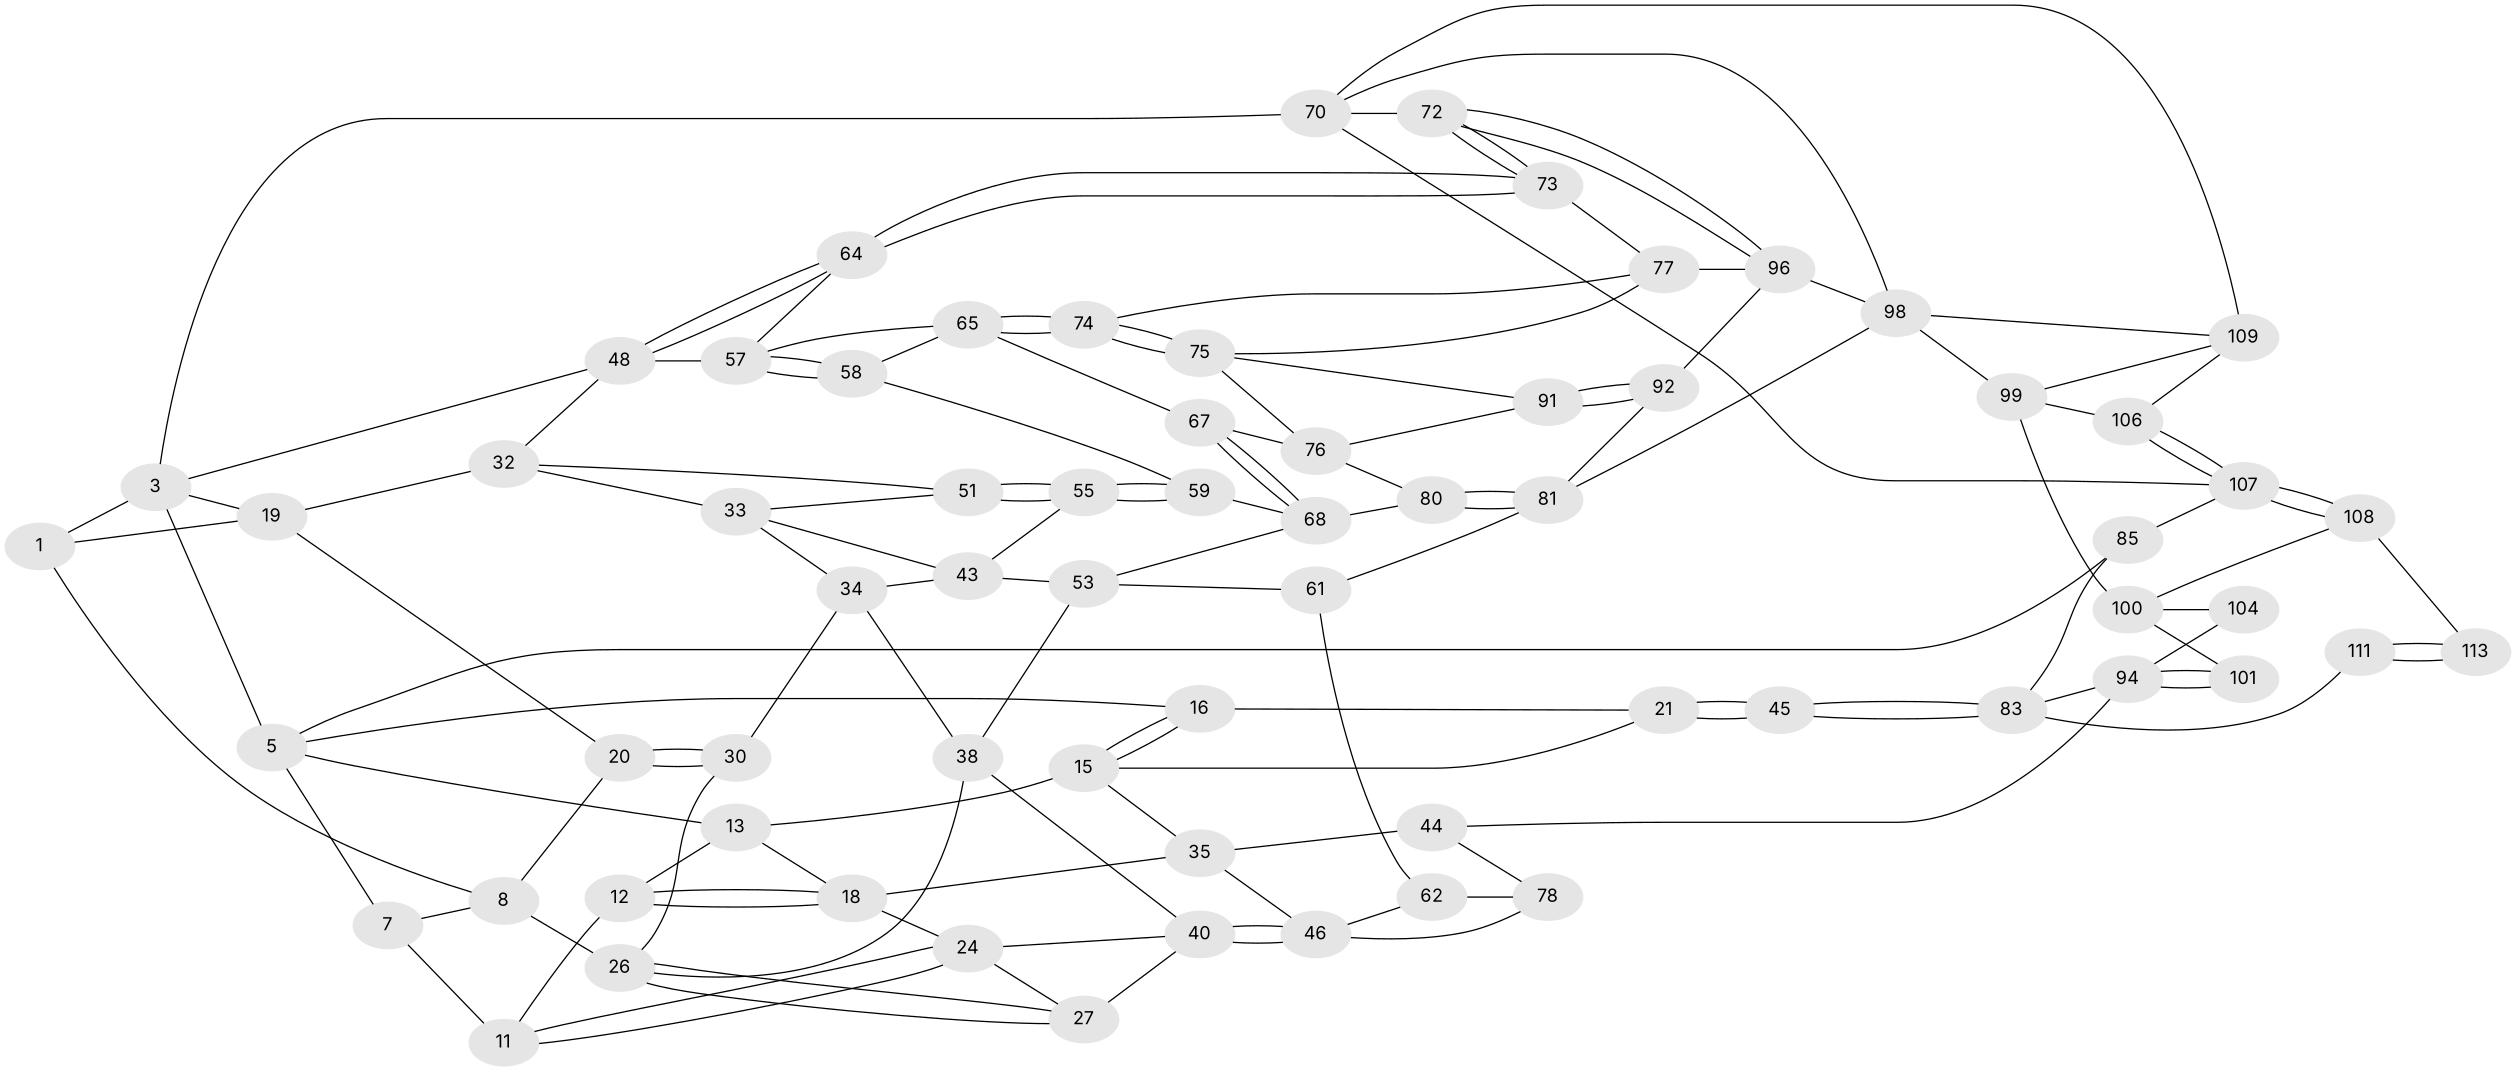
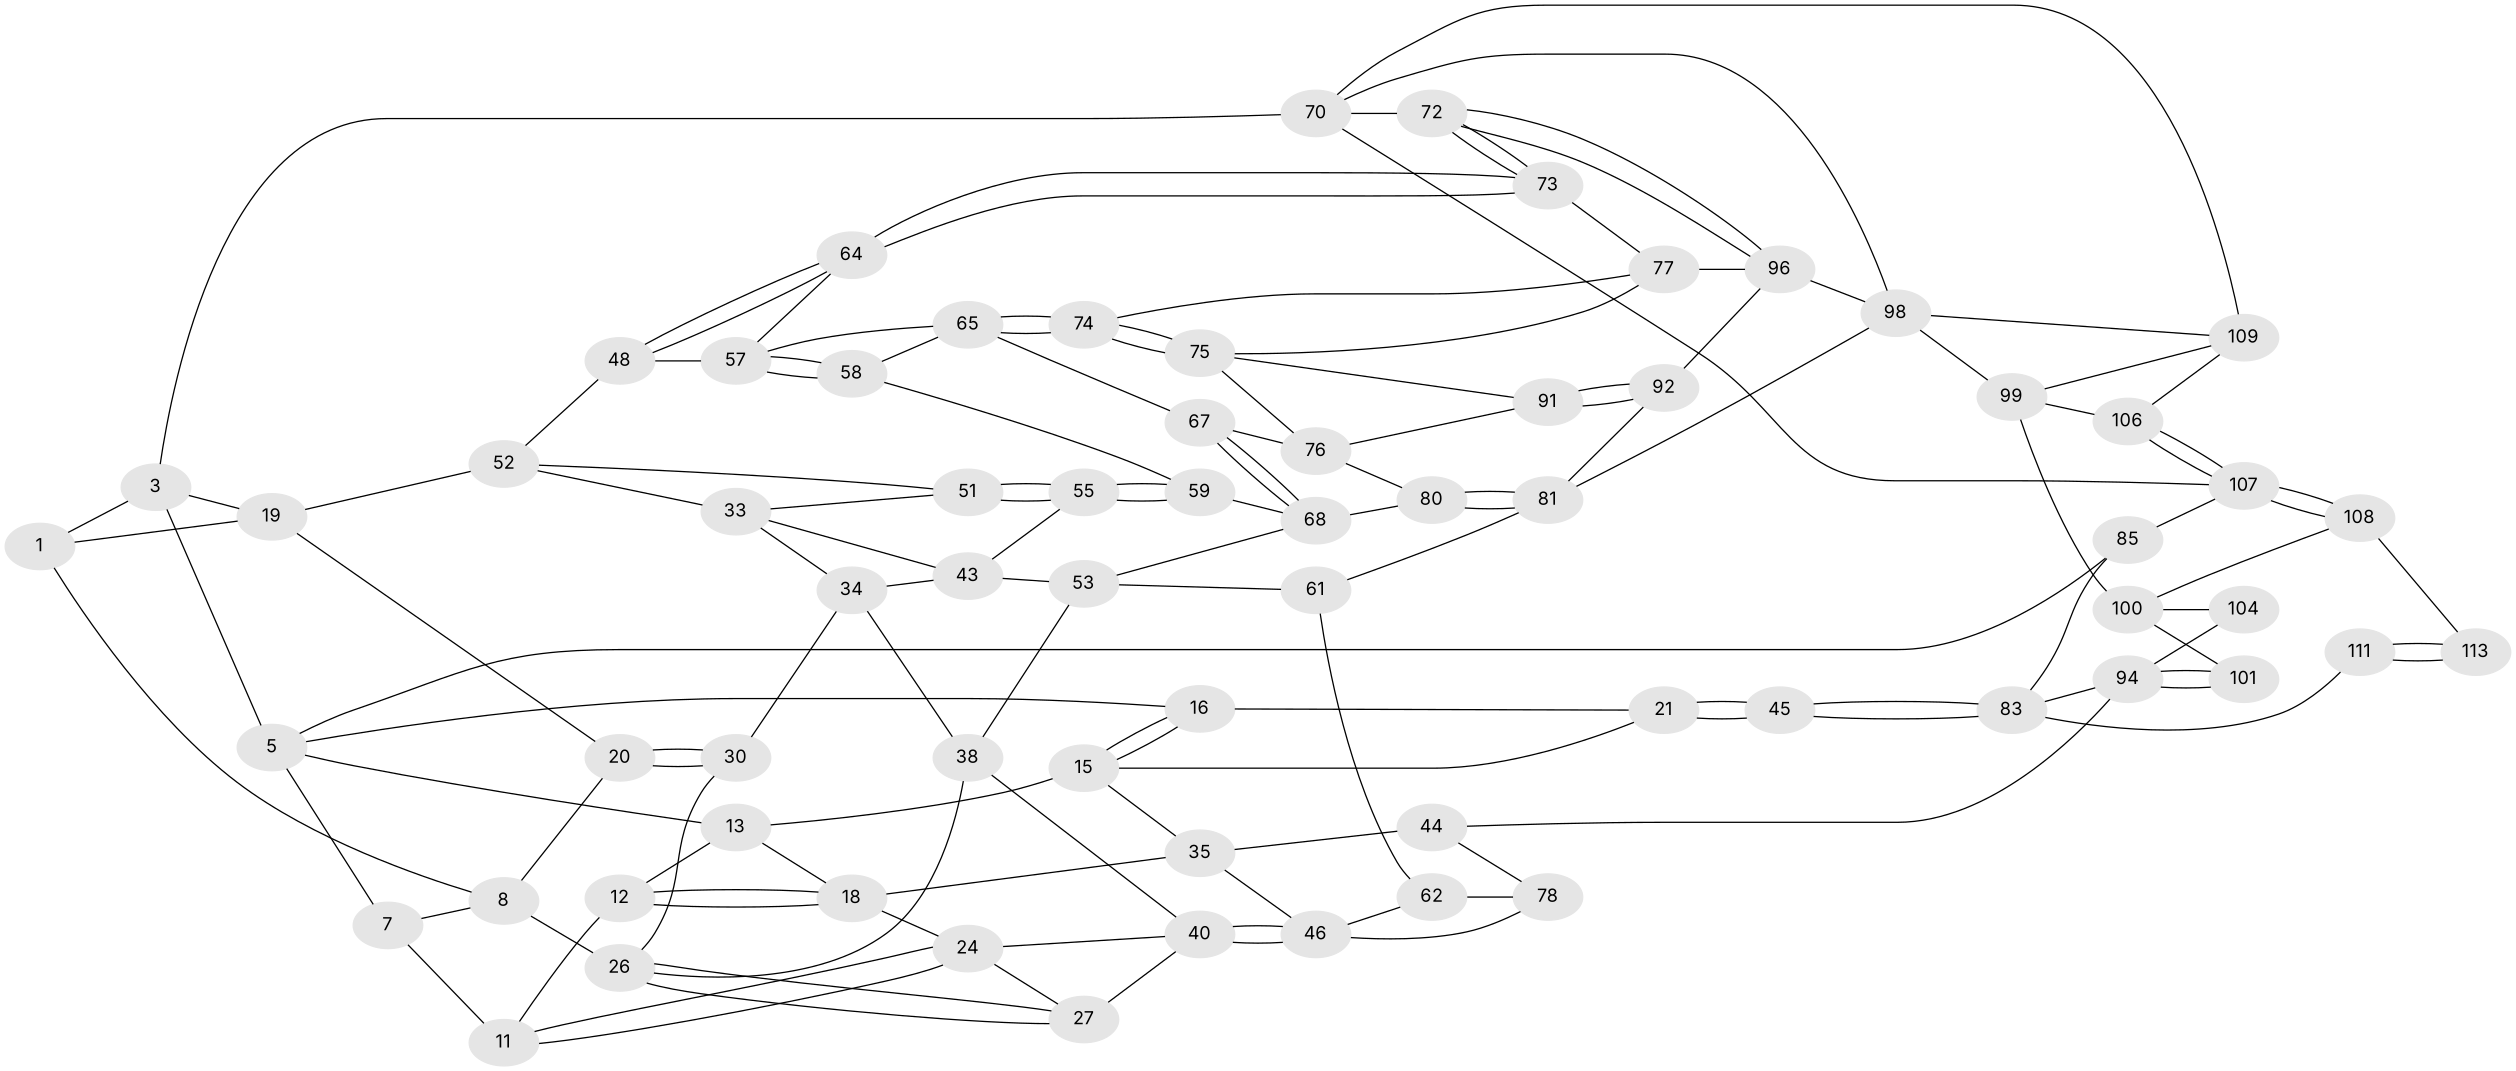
edge "48" -- "3": removed
node "32": label "32" -> "52"
